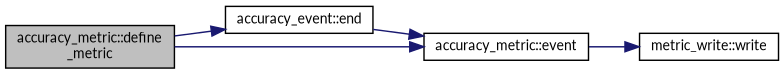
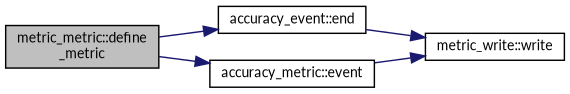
edge "accuracy_event::end" -> "accuracy_metric::event": now "accuracy_event::end" -> "metric_write::write"
node "accuracy_metric::define _metric": label "accuracy_metric::define _metric" -> "metric_metric::define _metric"
